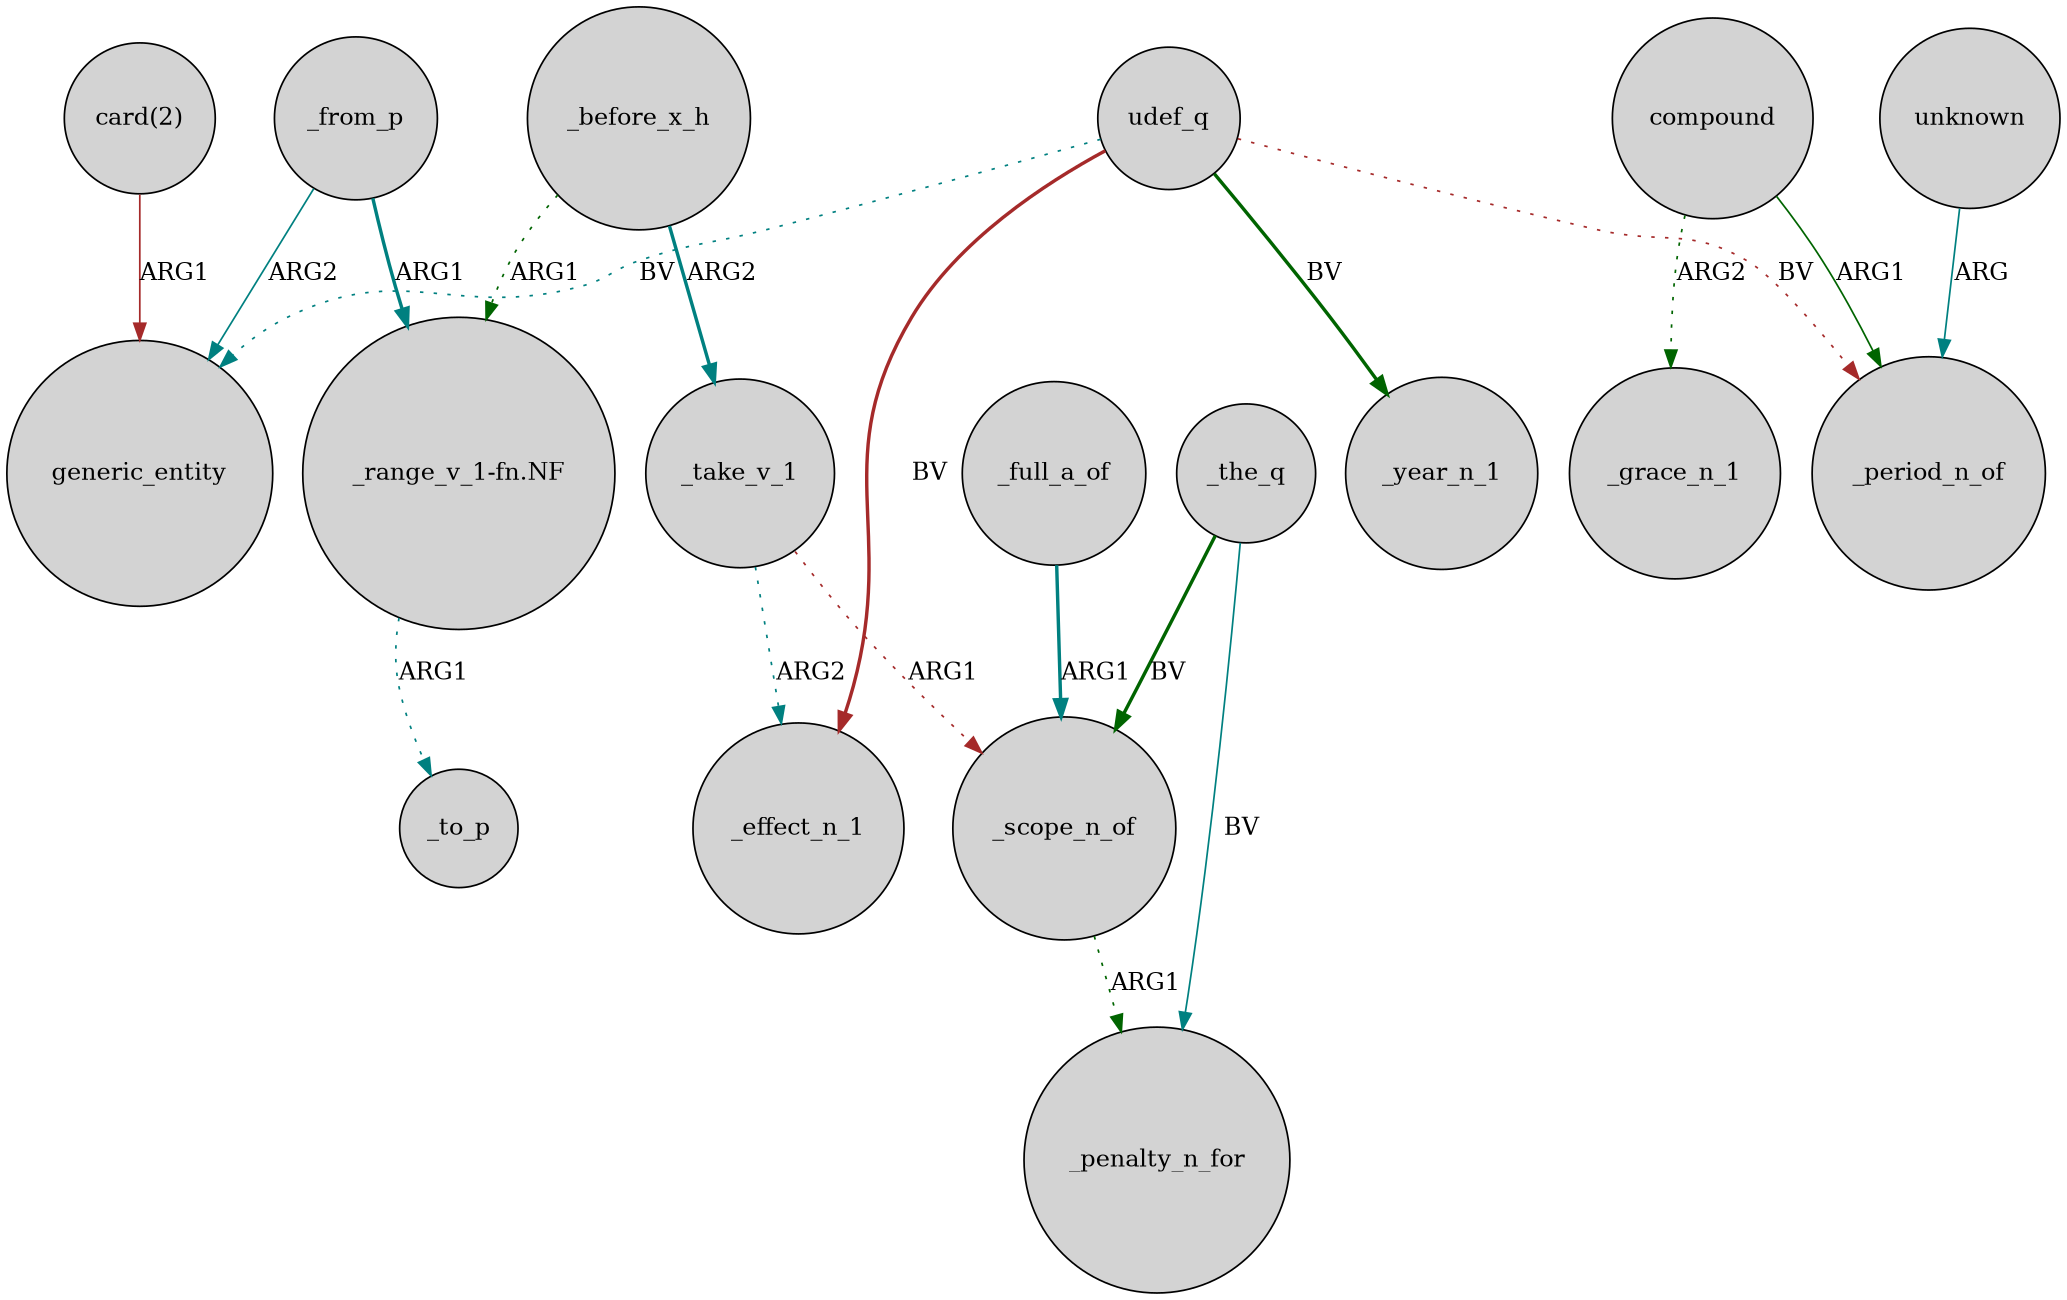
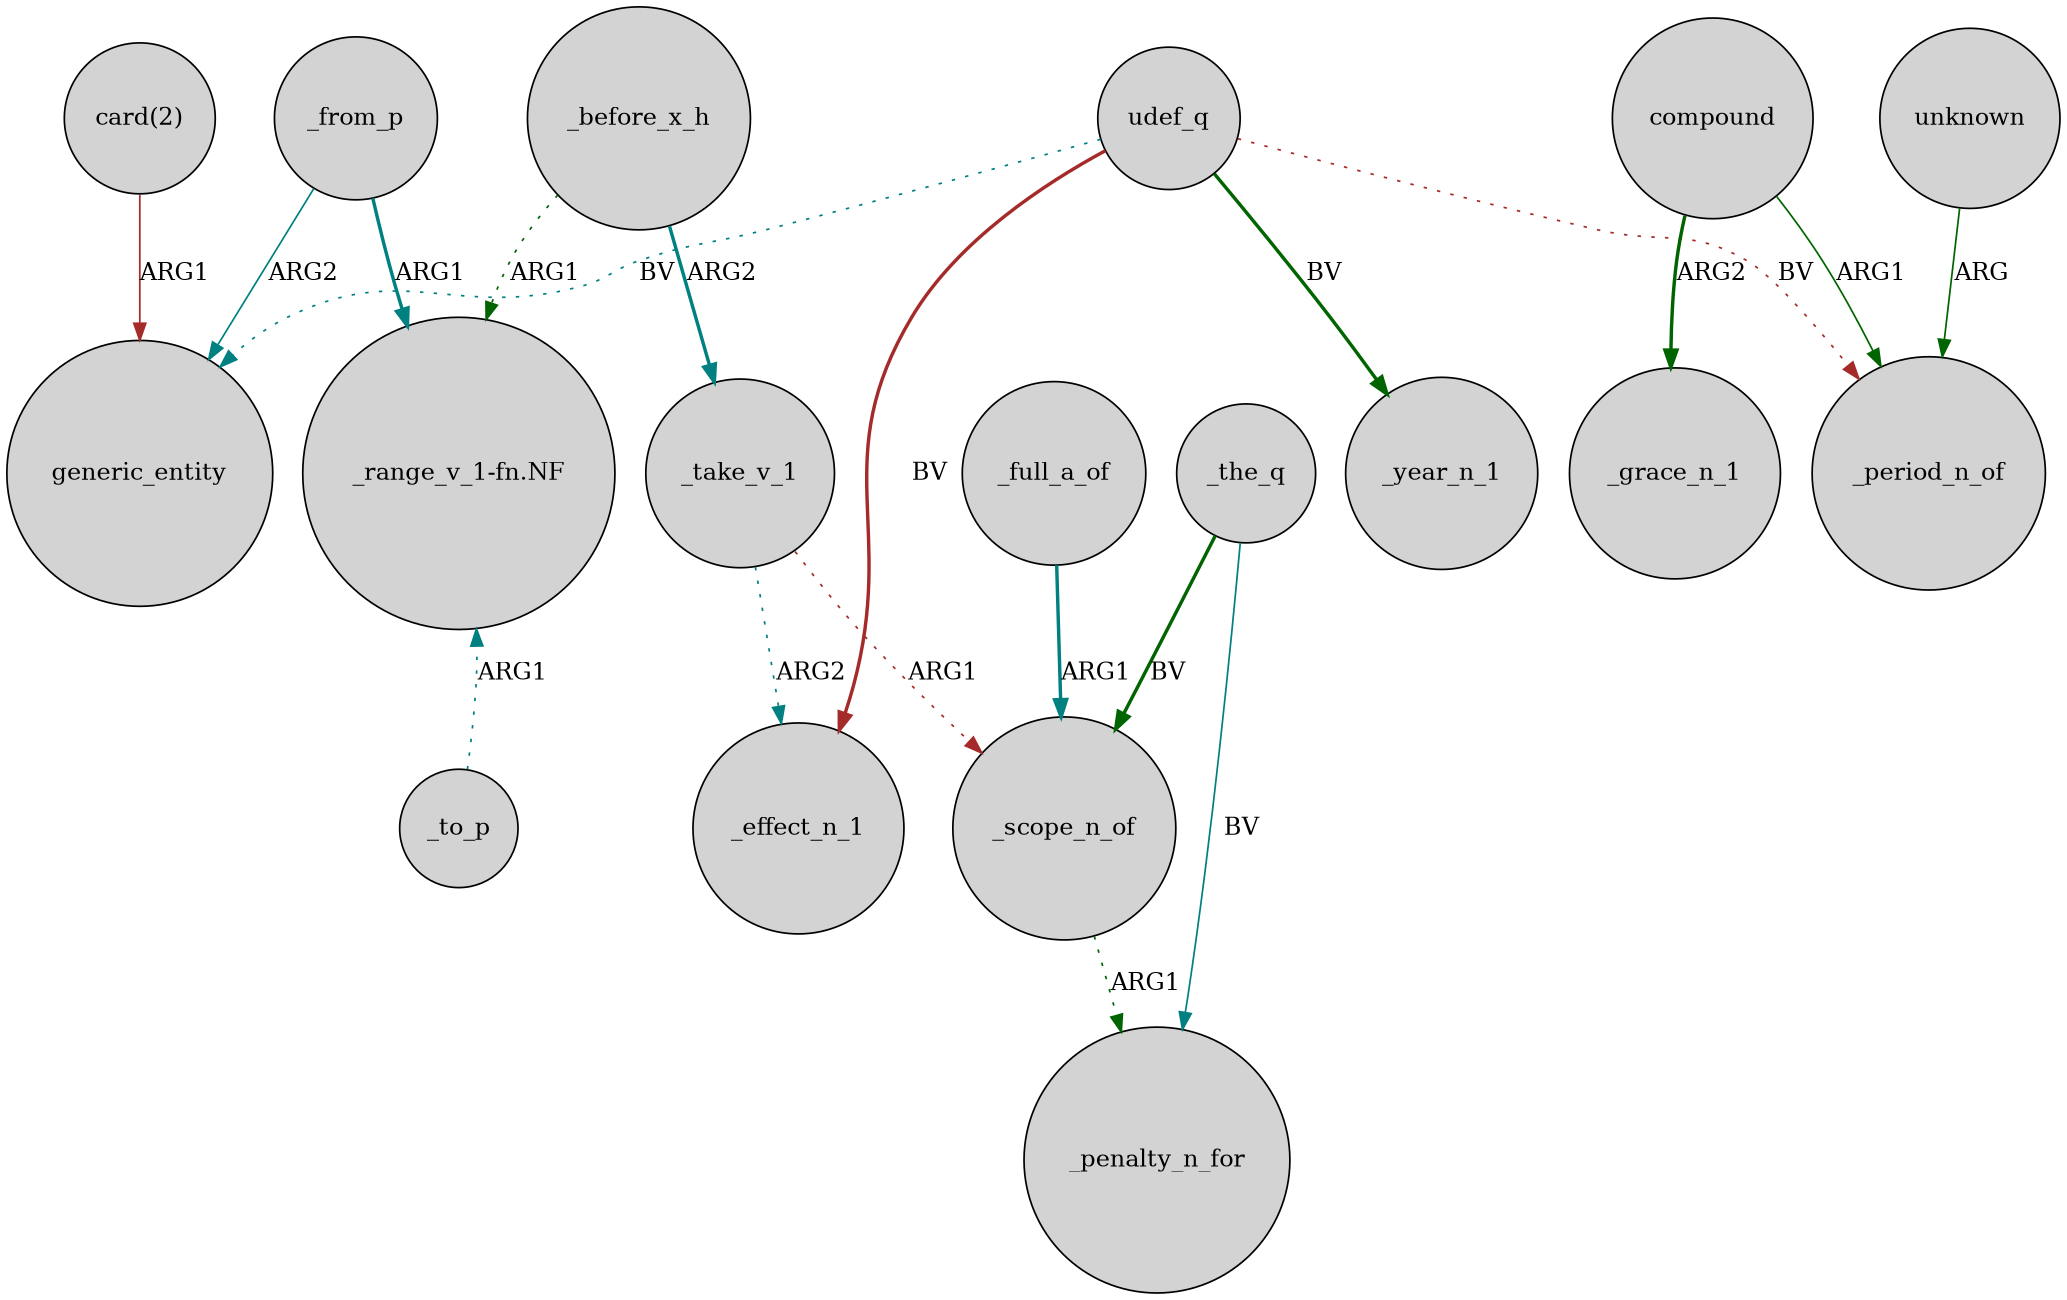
edge "unknown" -> "_period_n_of": color teal -> darkgreen
edge "compound" -> "_grace_n_1": style dotted -> bold
edge "_range_v_1-fn.NF" -> "_to_p": reversed
